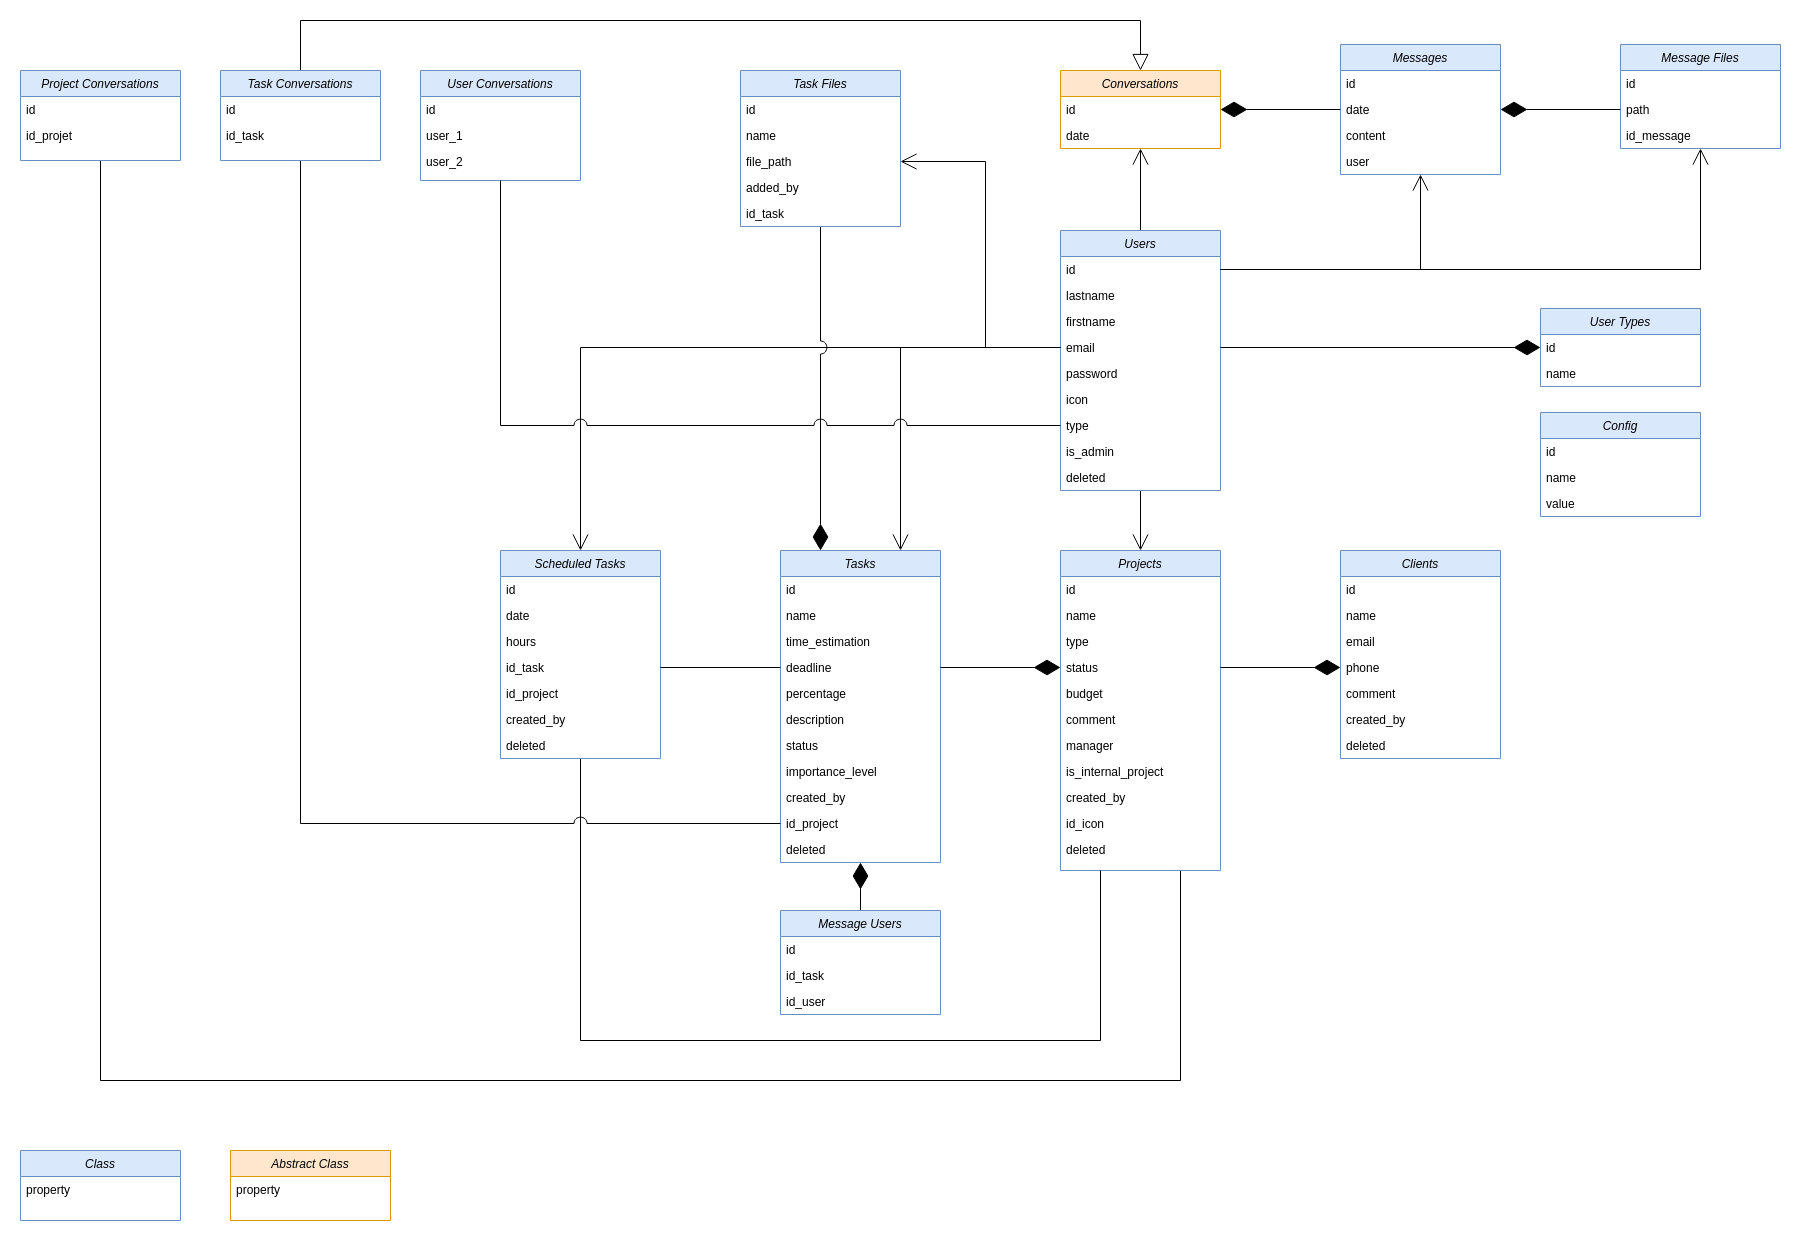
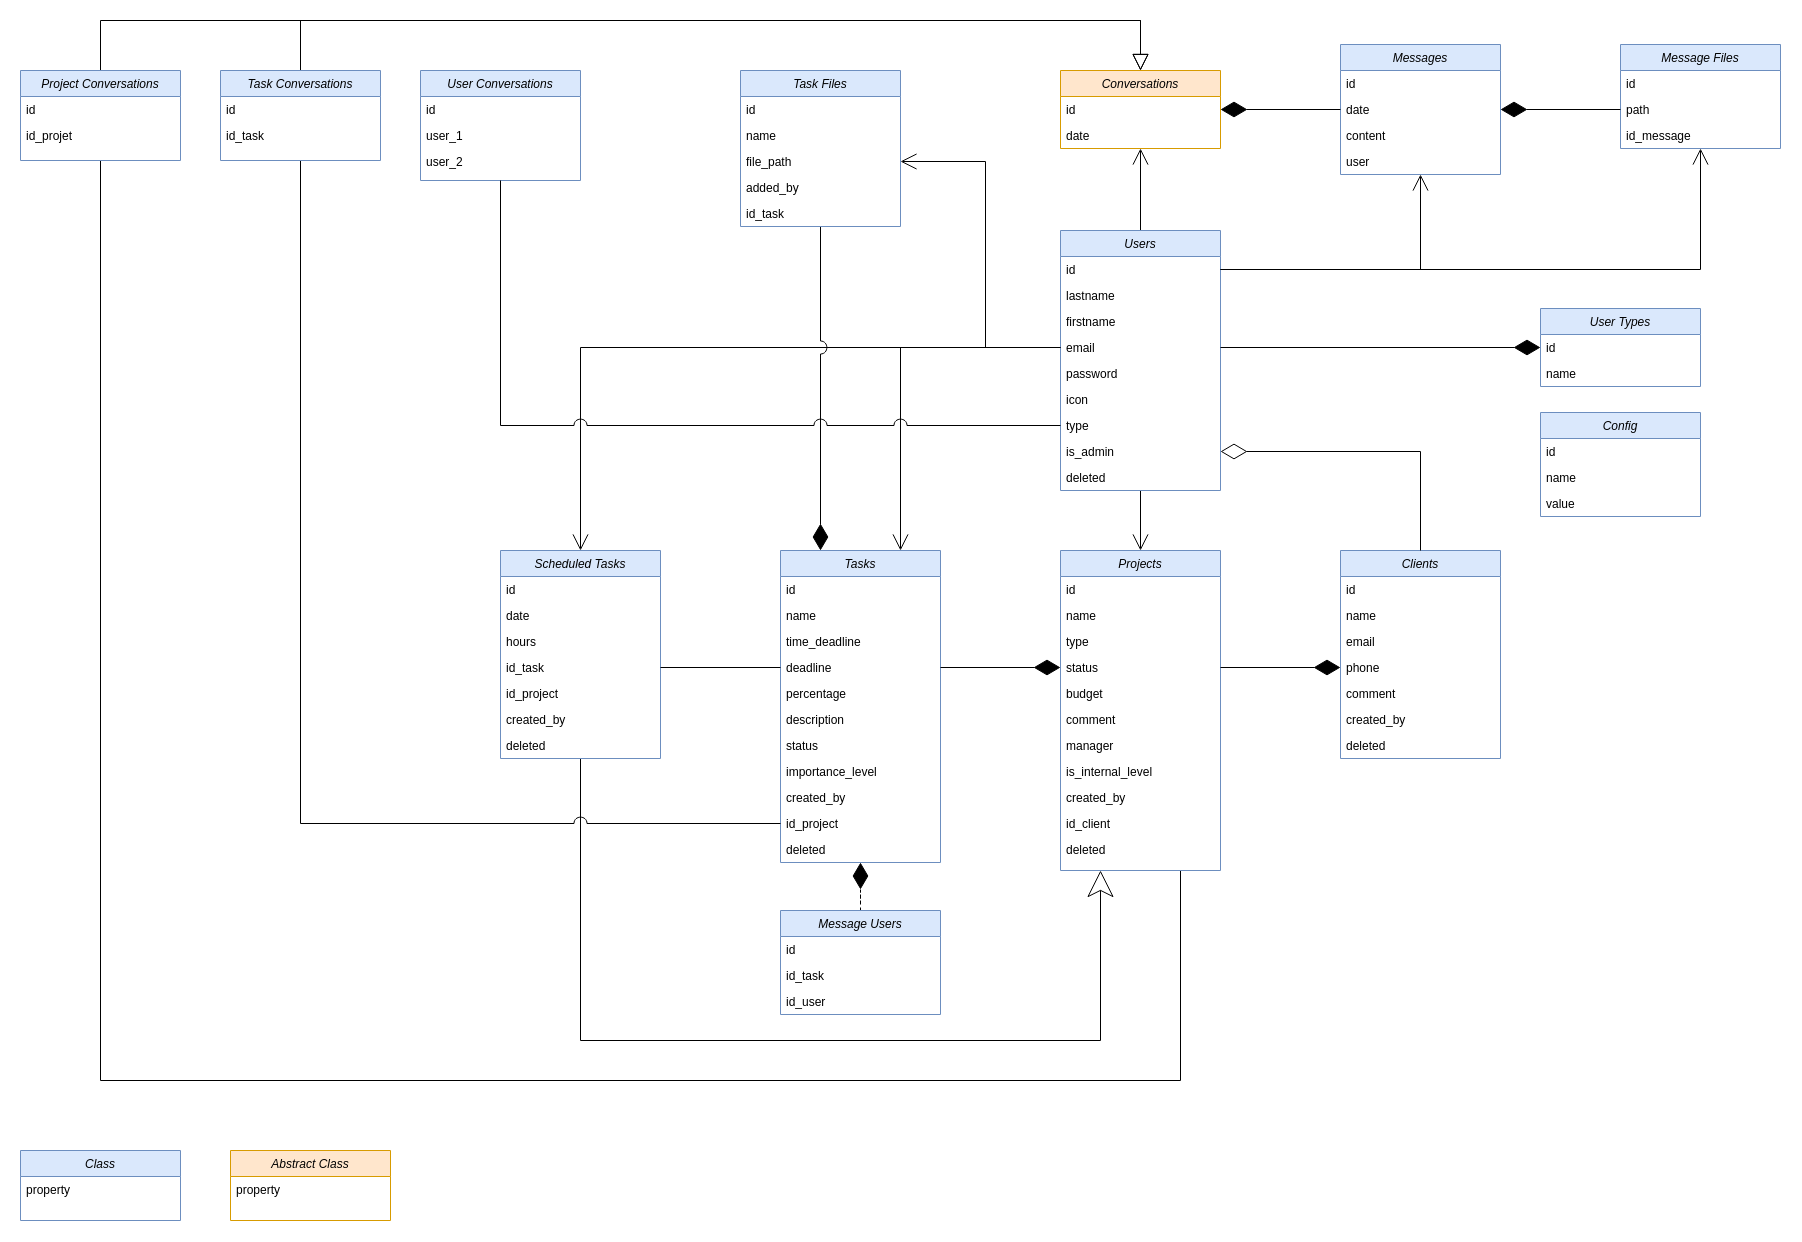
edge "Project Conversations" -> "Conversations": added
edge "Clients" -> "is_admin": added
node "time_estimation": label "time_estimation" -> "time_deadline"
node "is_internal_project": label "is_internal_project" -> "is_internal_level"
node "id_icon": label "id_icon" -> "id_client"
edge "Scheduled Tasks" -- "Projects": arrowhead none -> classic
edge "Message Users" -> "Tasks": style solid -> dashed
